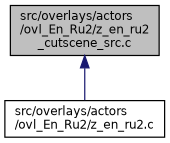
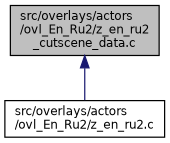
node "src/overlays/actors /ovl_En_Ru2/z_en_ru2 _cutscene_src.c": label "src/overlays/actors /ovl_En_Ru2/z_en_ru2 _cutscene_src.c" -> "src/overlays/actors /ovl_En_Ru2/z_en_ru2 _cutscene_data.c"
